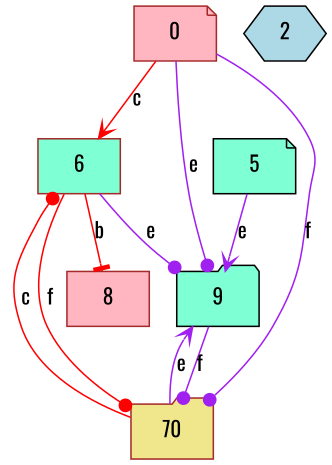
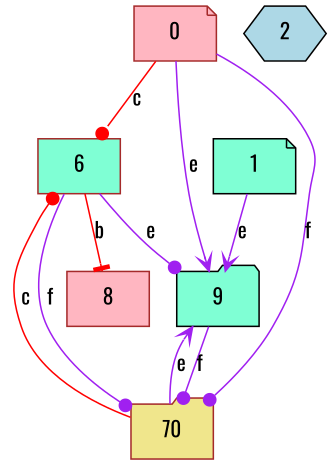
edge "0" -> "6": arrowhead vee -> dot
edge "0" -> "9": arrowhead dot -> vee
node "5": label "5" -> "1"
edge "6" -> "70": color red -> purple
